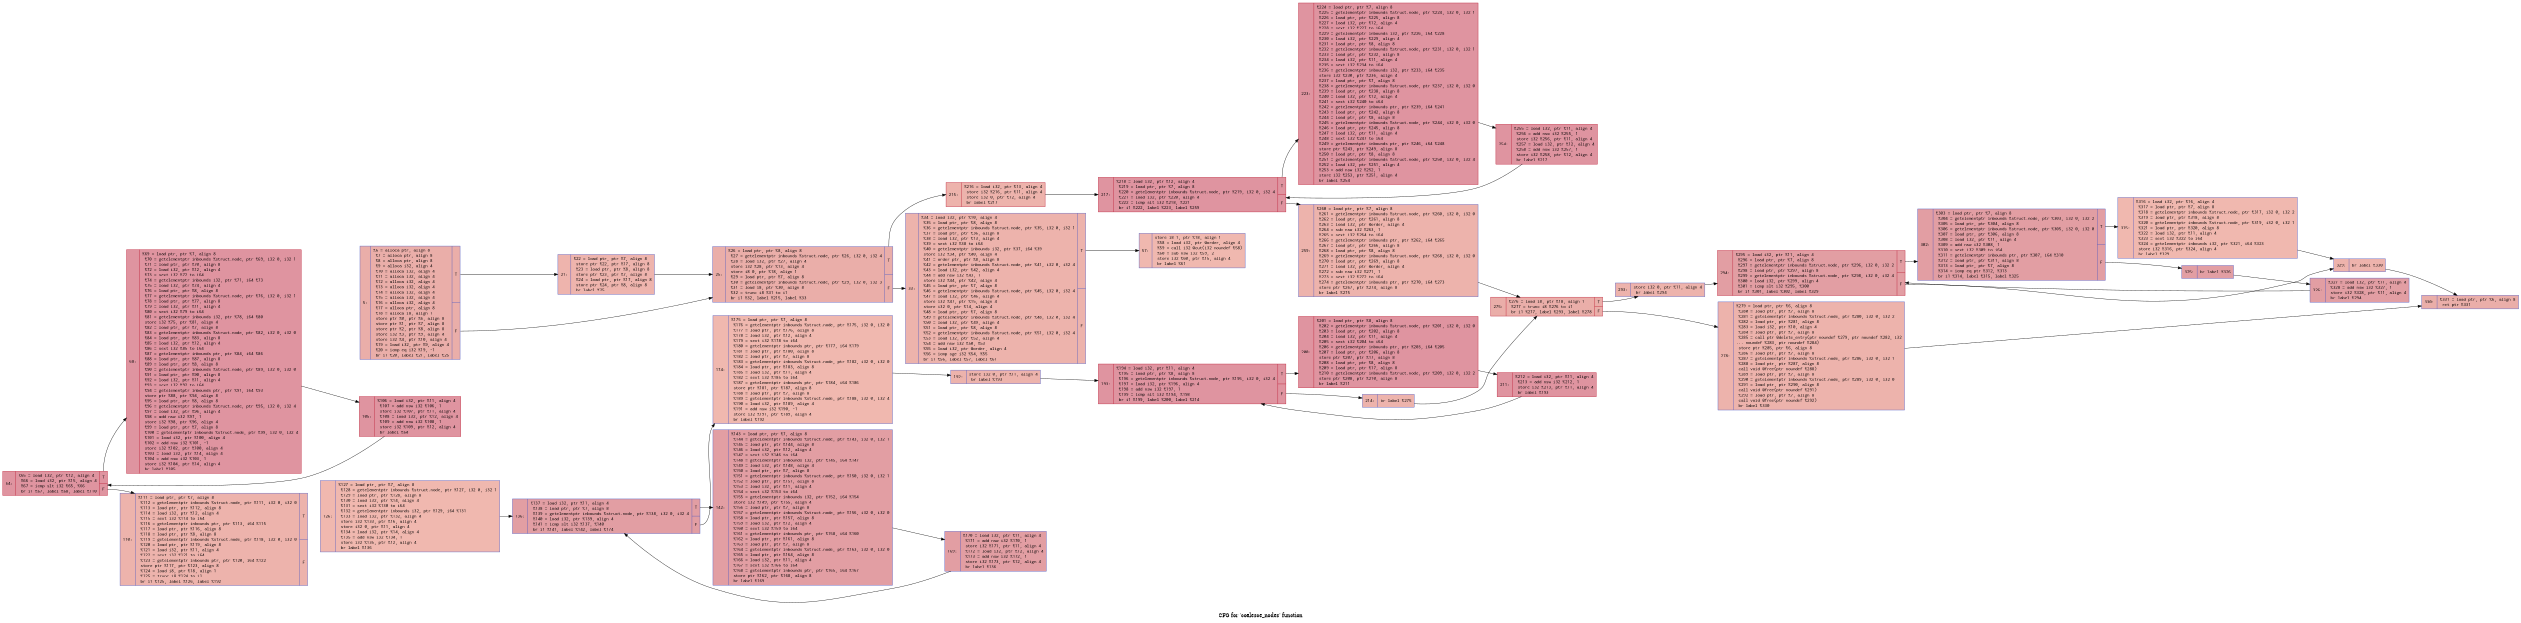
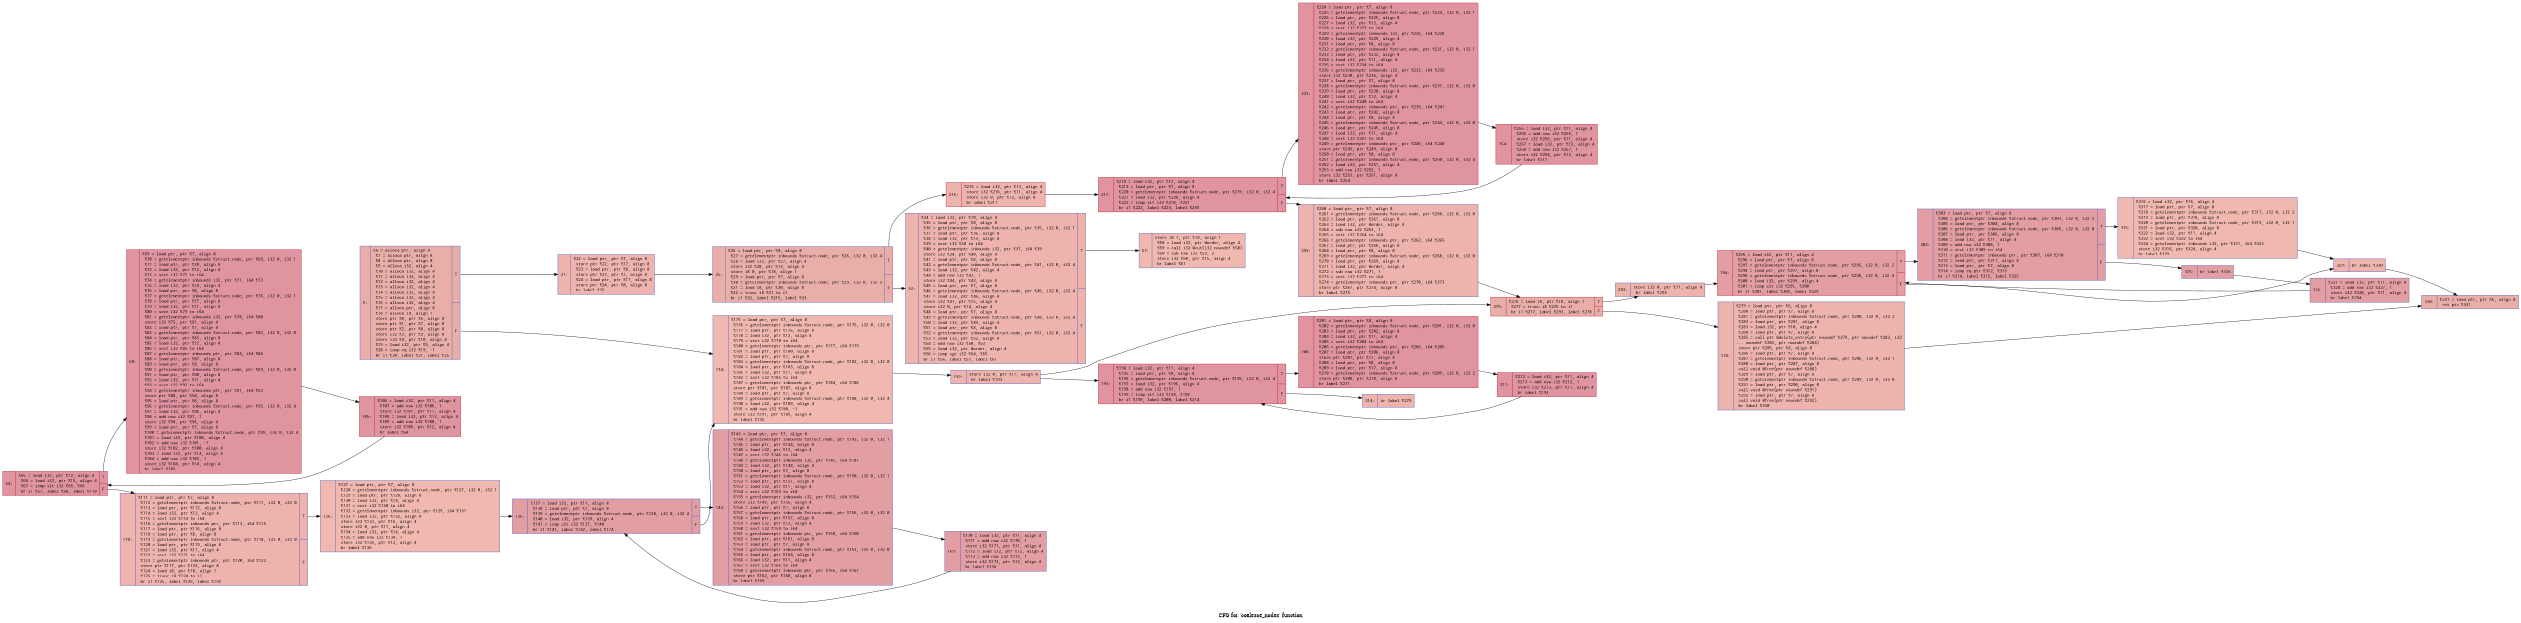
node "33:": text "%41 = order ptr, ptr %8, align 8" -> "%41 = load ptr, ptr %8, align 8"
edge "5:" -> "25:": now "5:" -> "174:"
edge "214:" -> "275:": now "192:" -> "275:"
edge "110:" -> "126:": added
